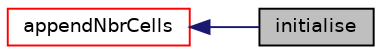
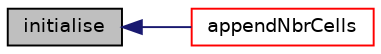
edge "initialise" -> "appendNbrCells": reversed
